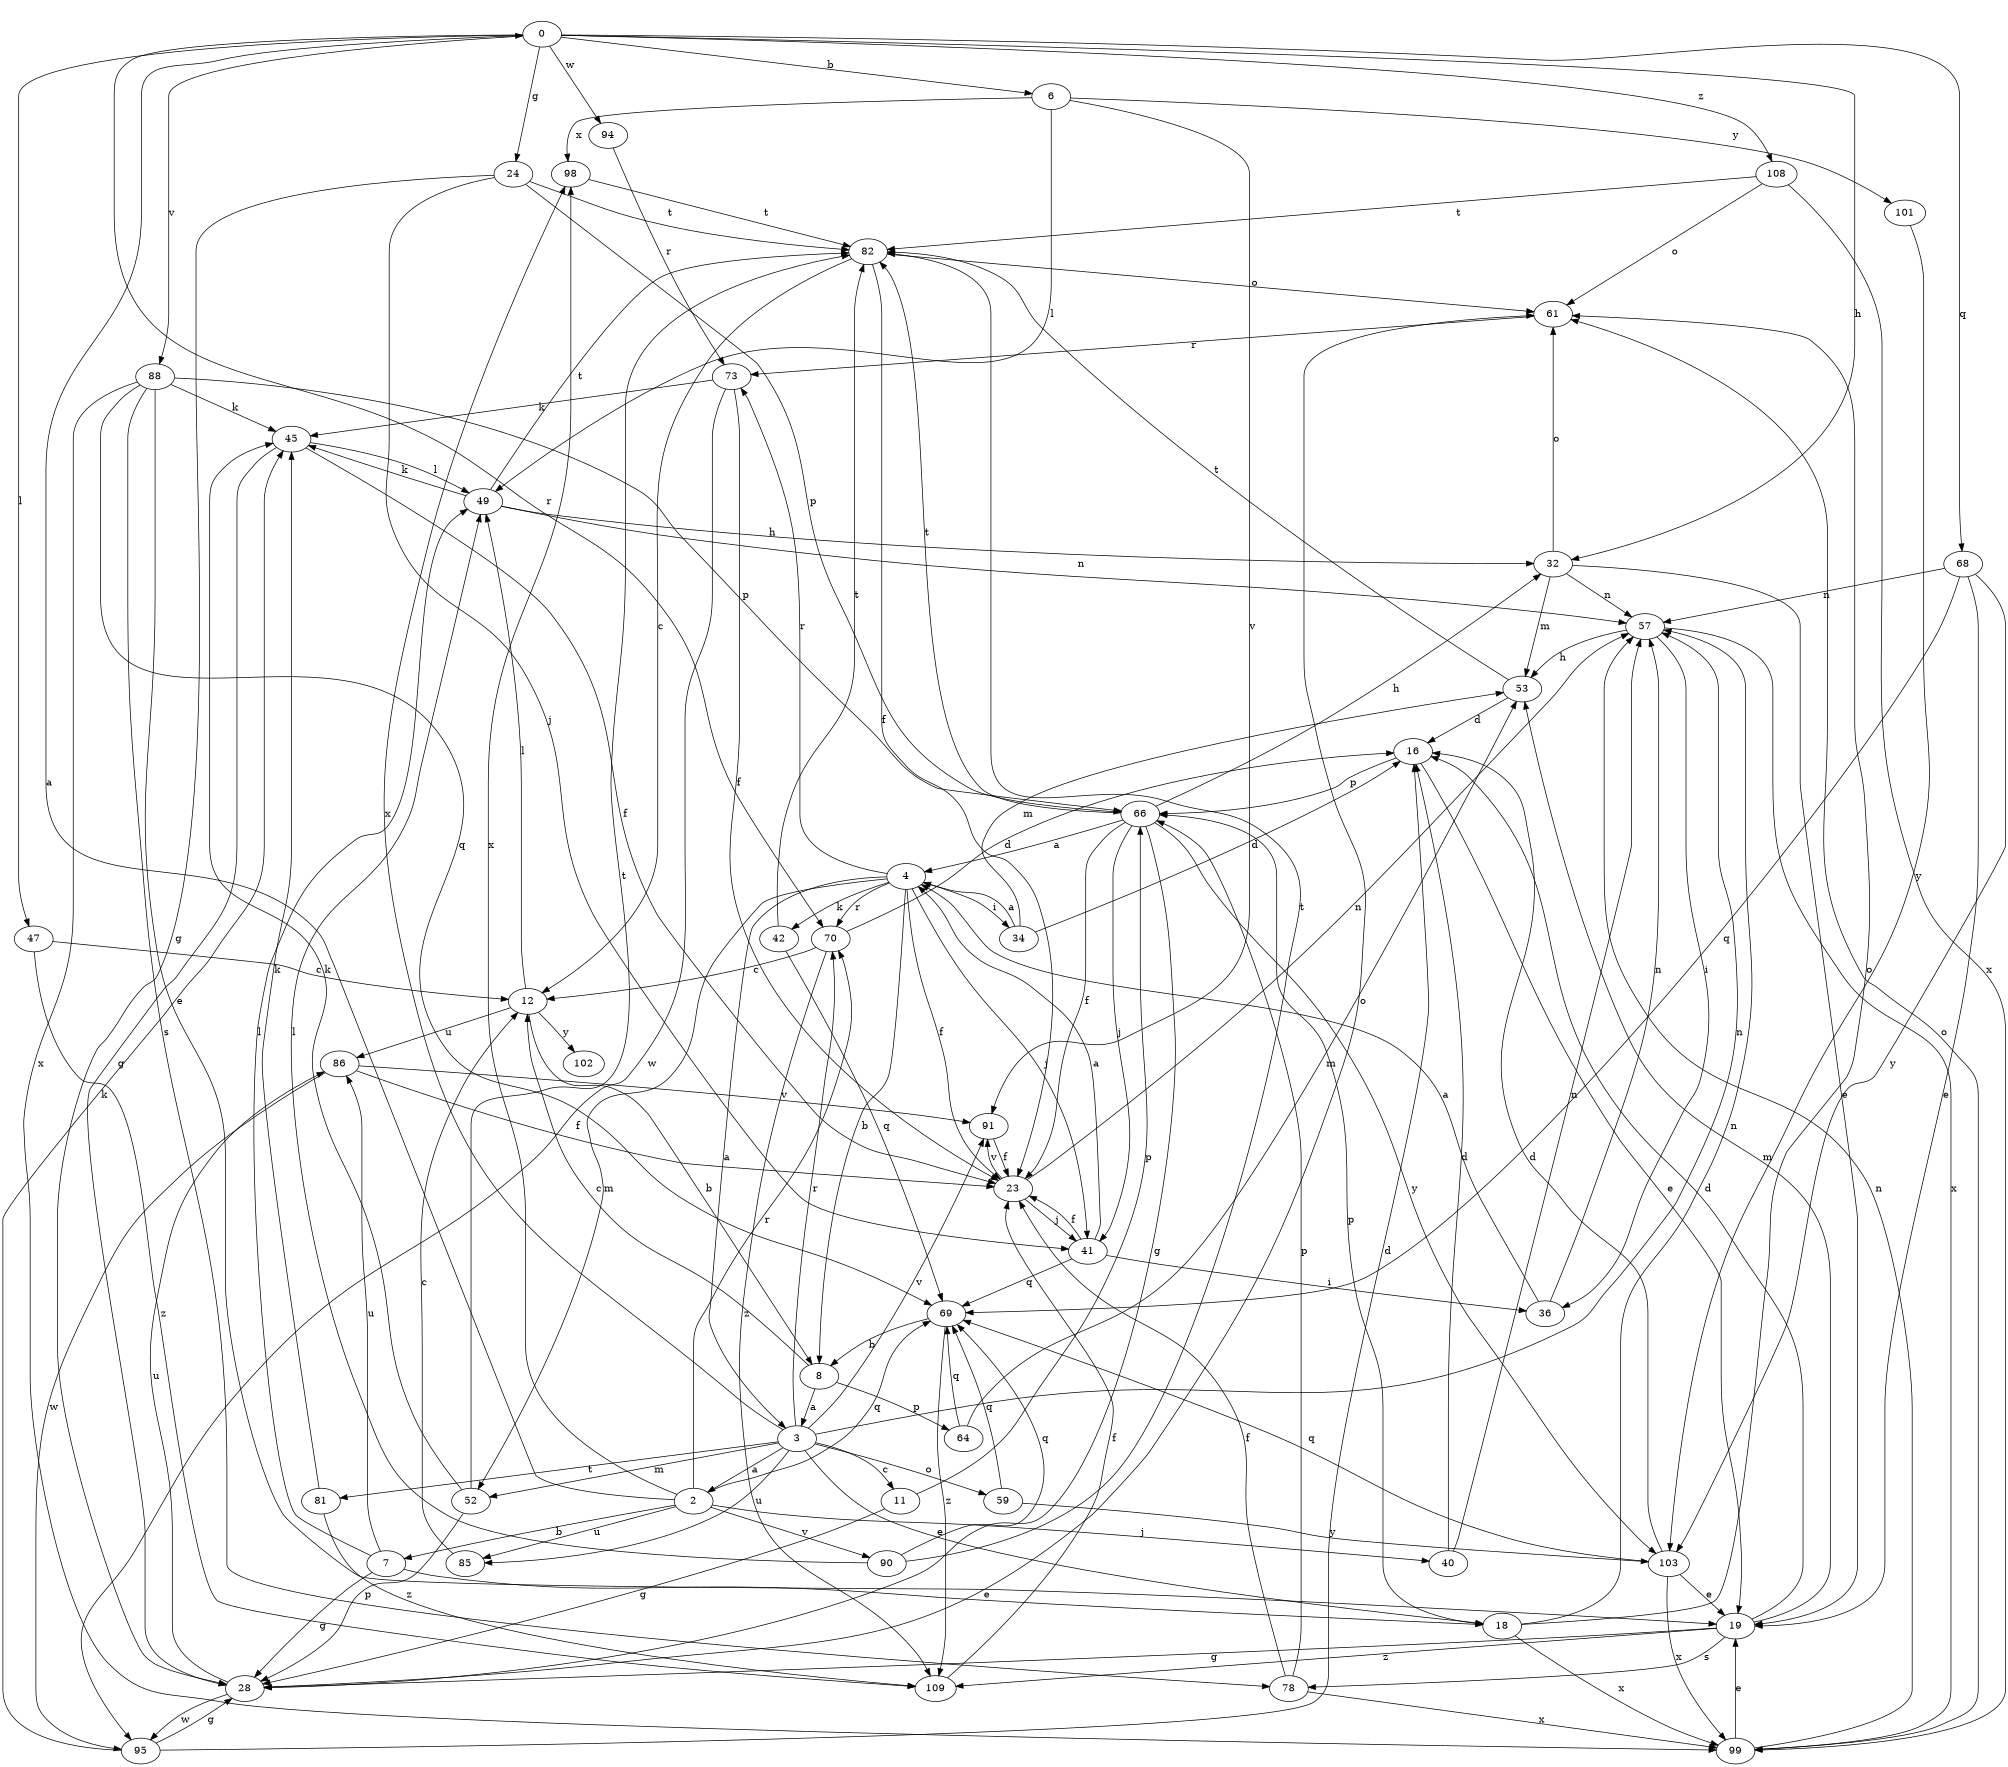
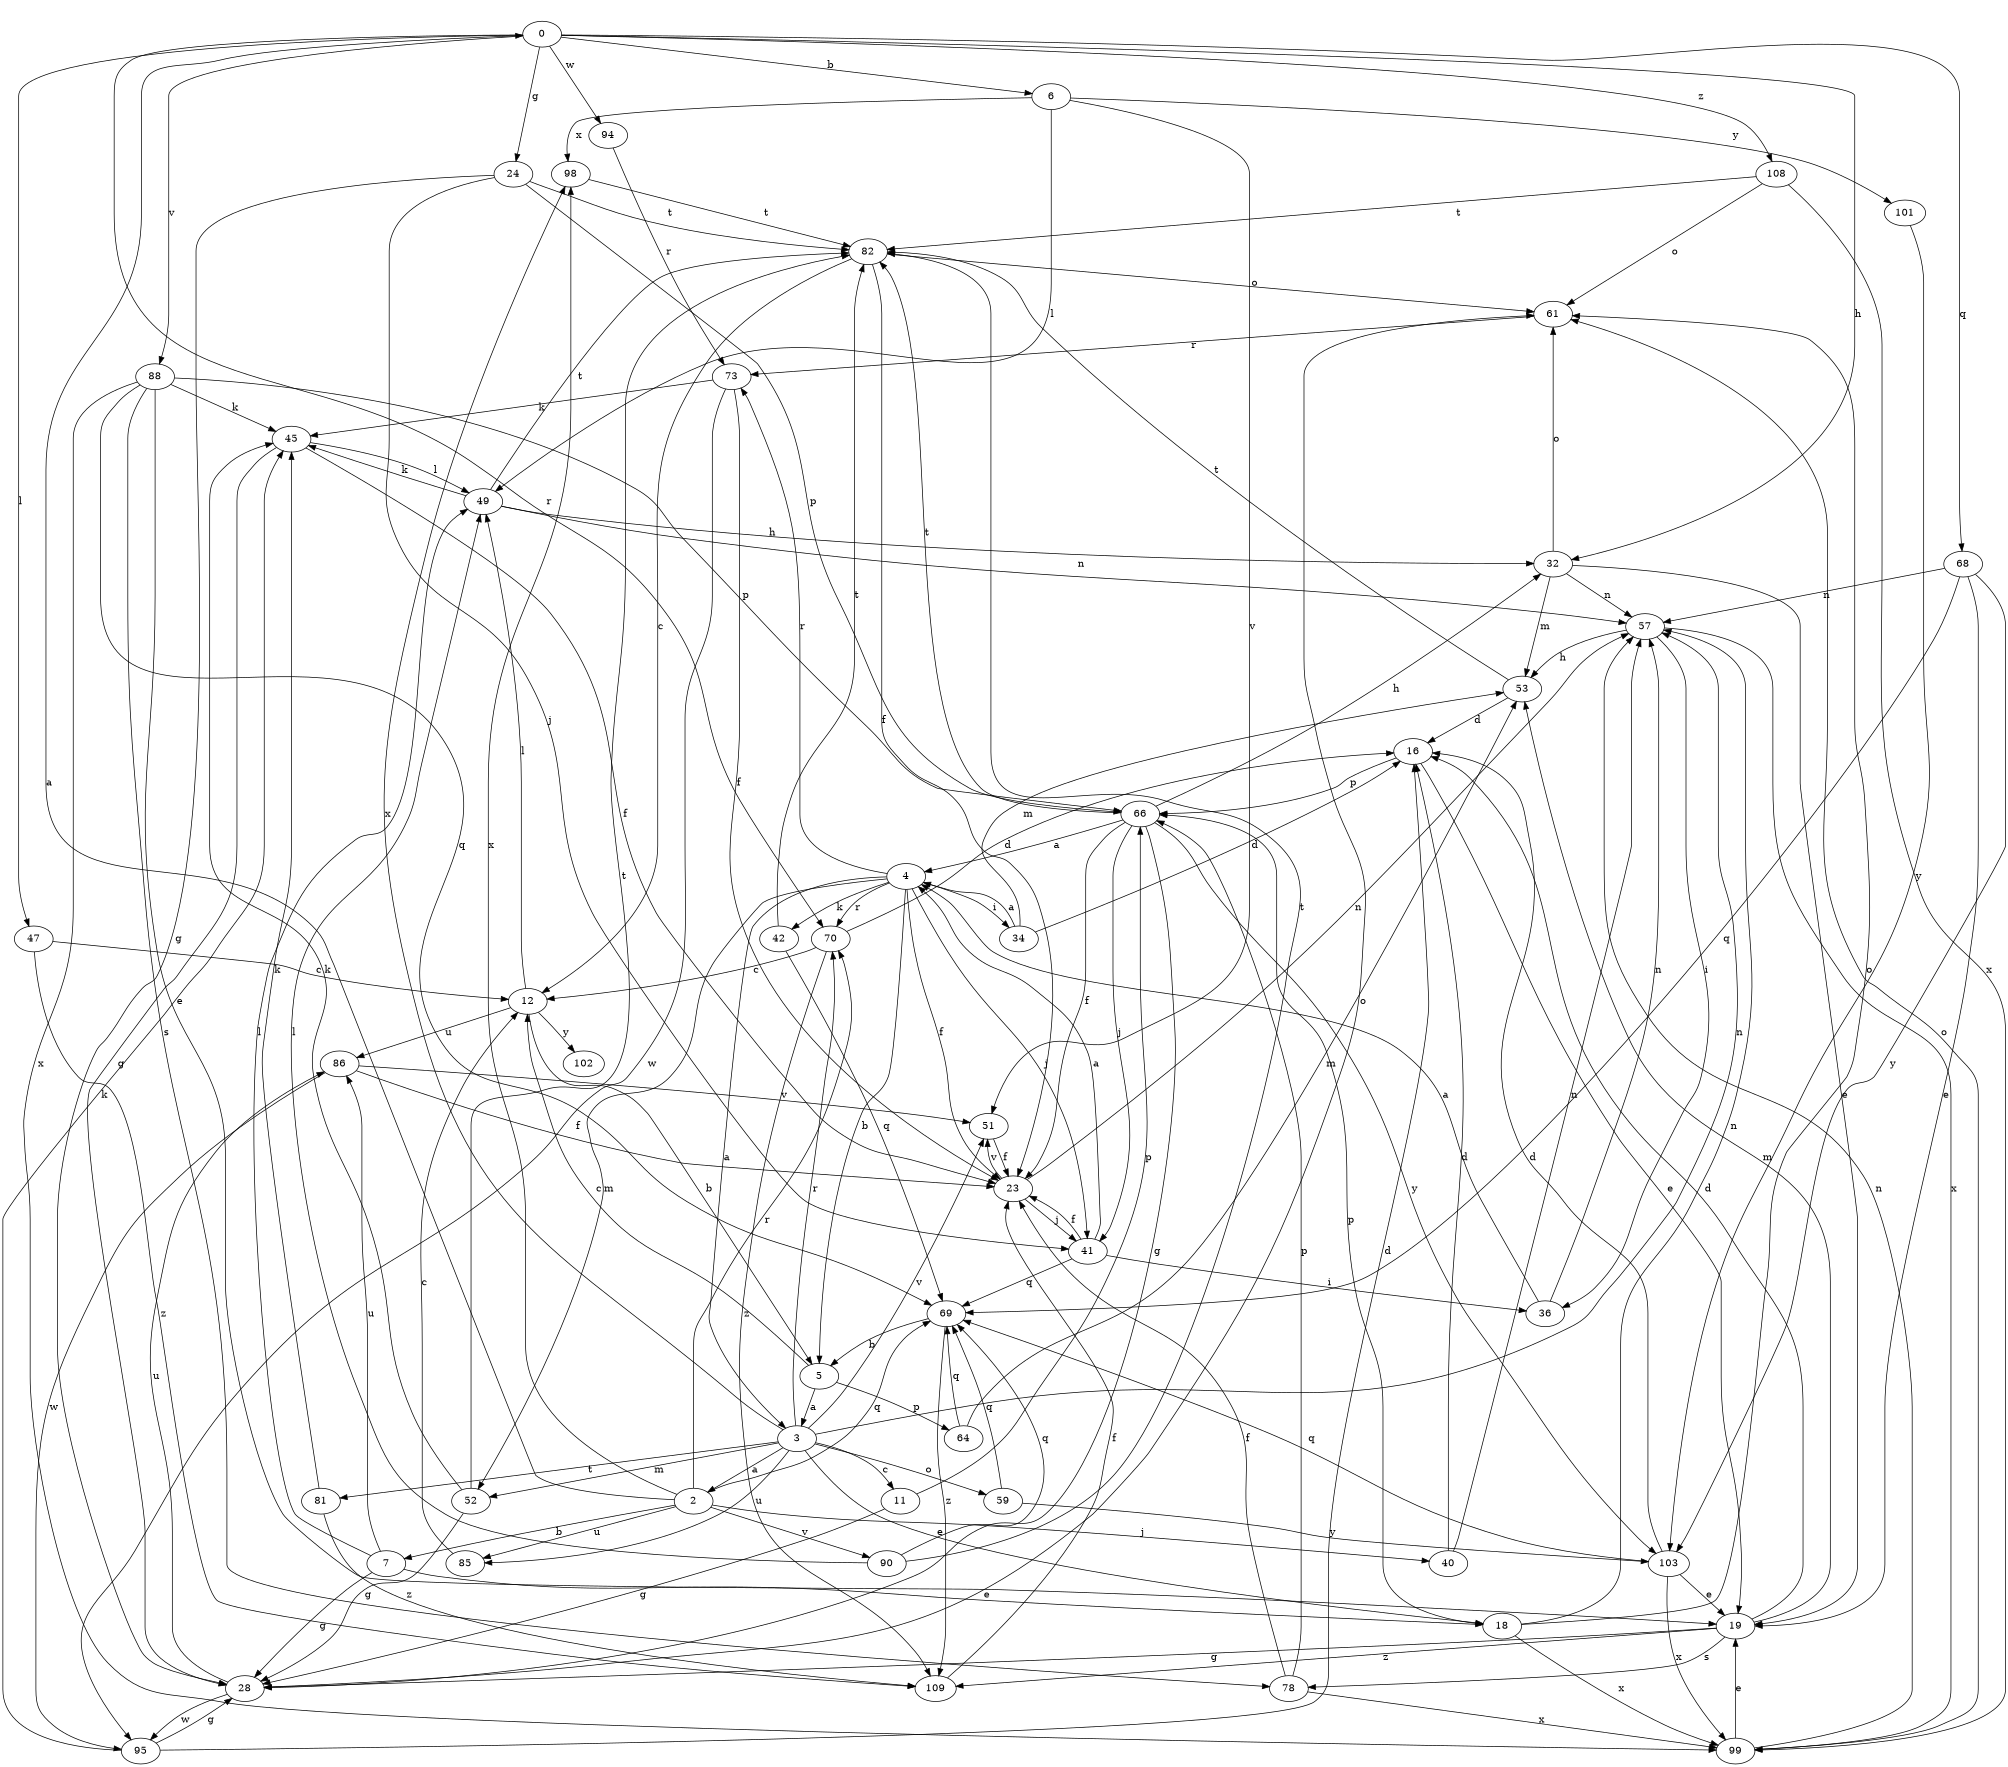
node "91": label "91" -> "51"
node "8": label "8" -> "5"
edge "52" -> "28": label "p" -> "g"
